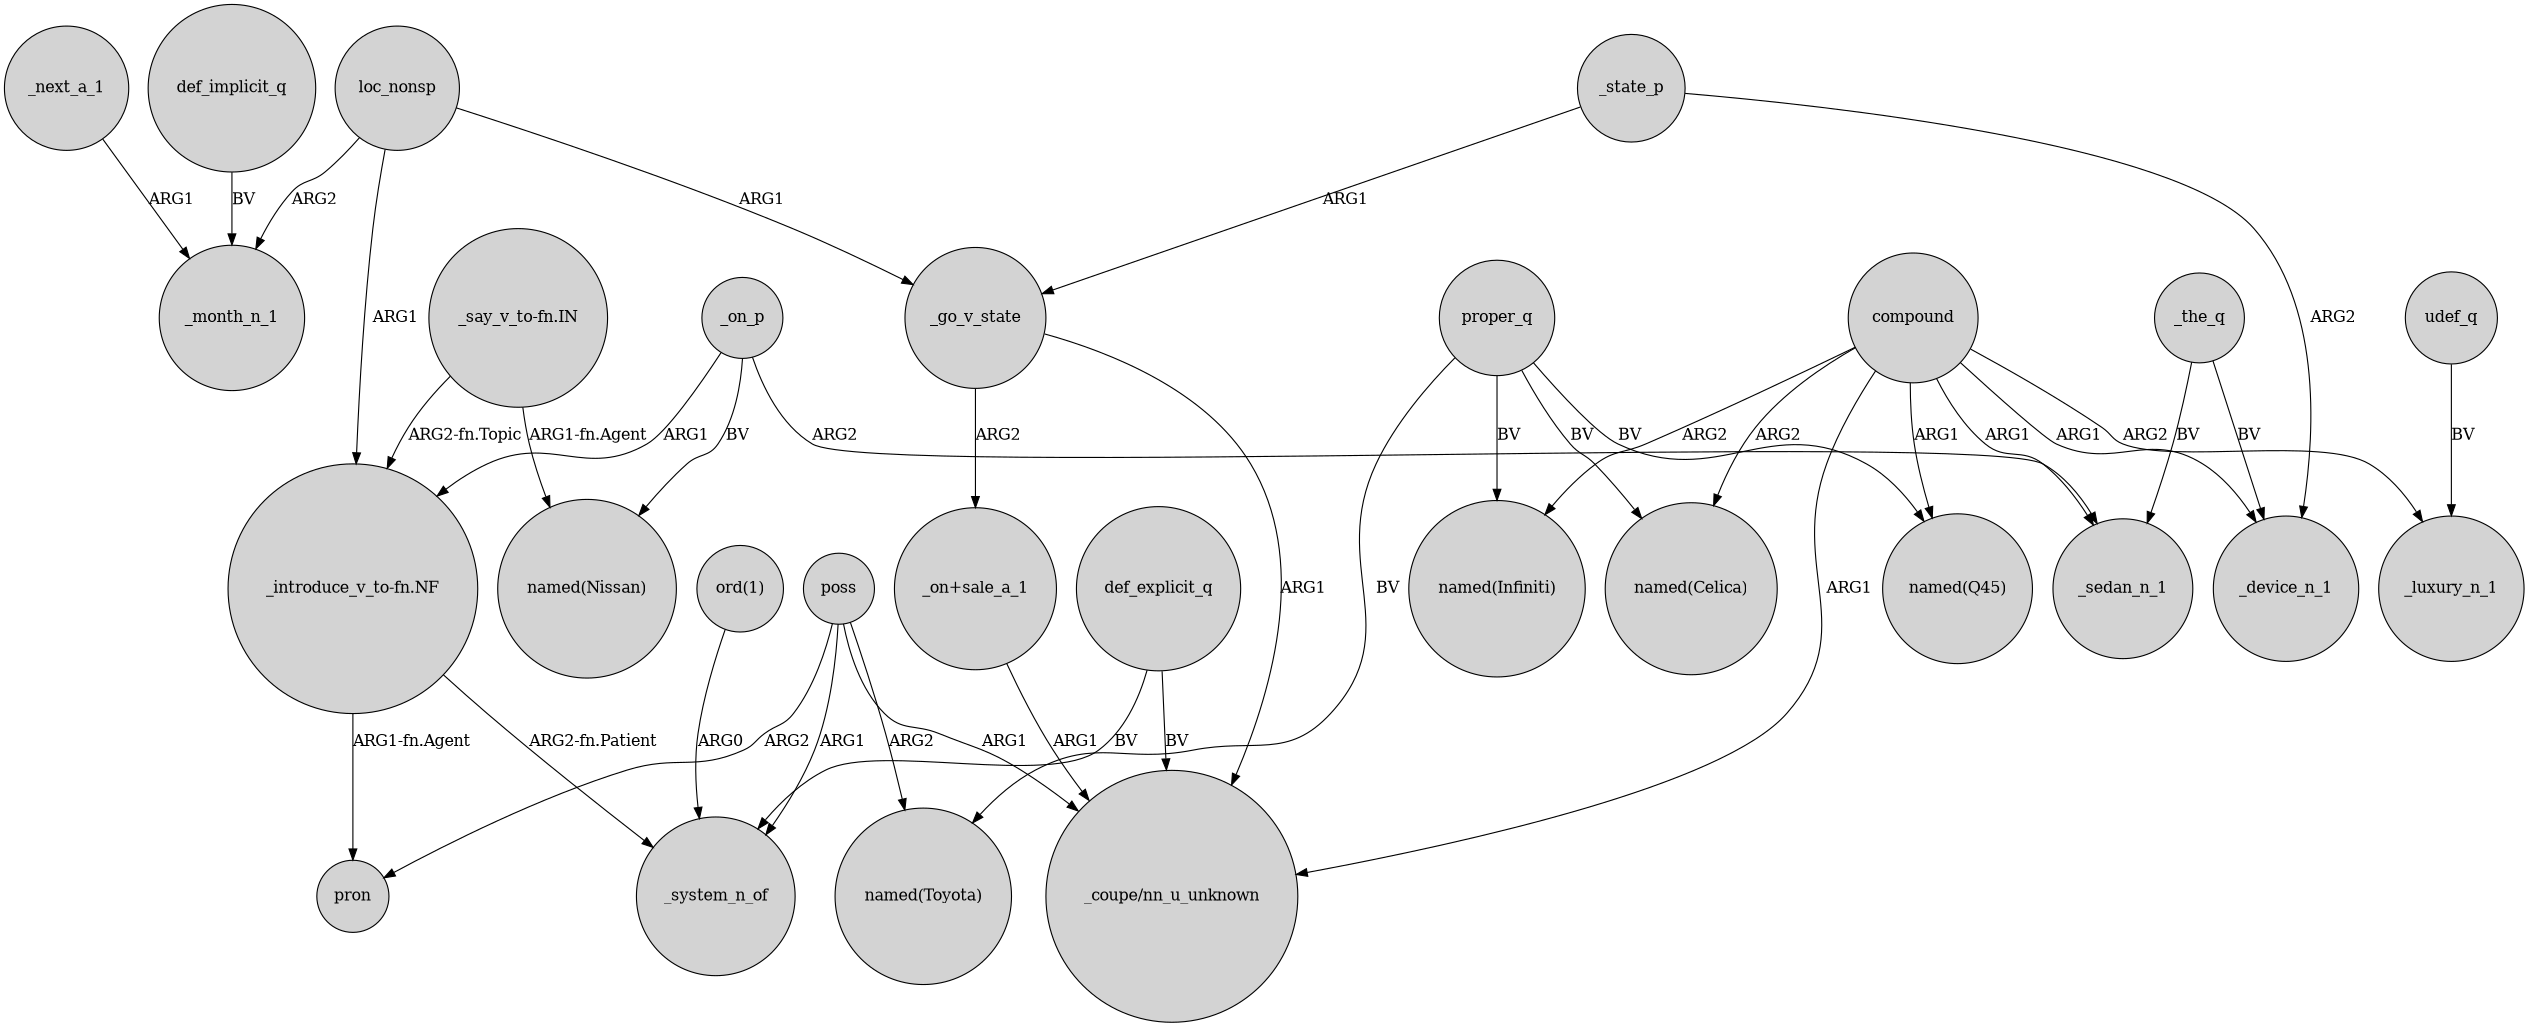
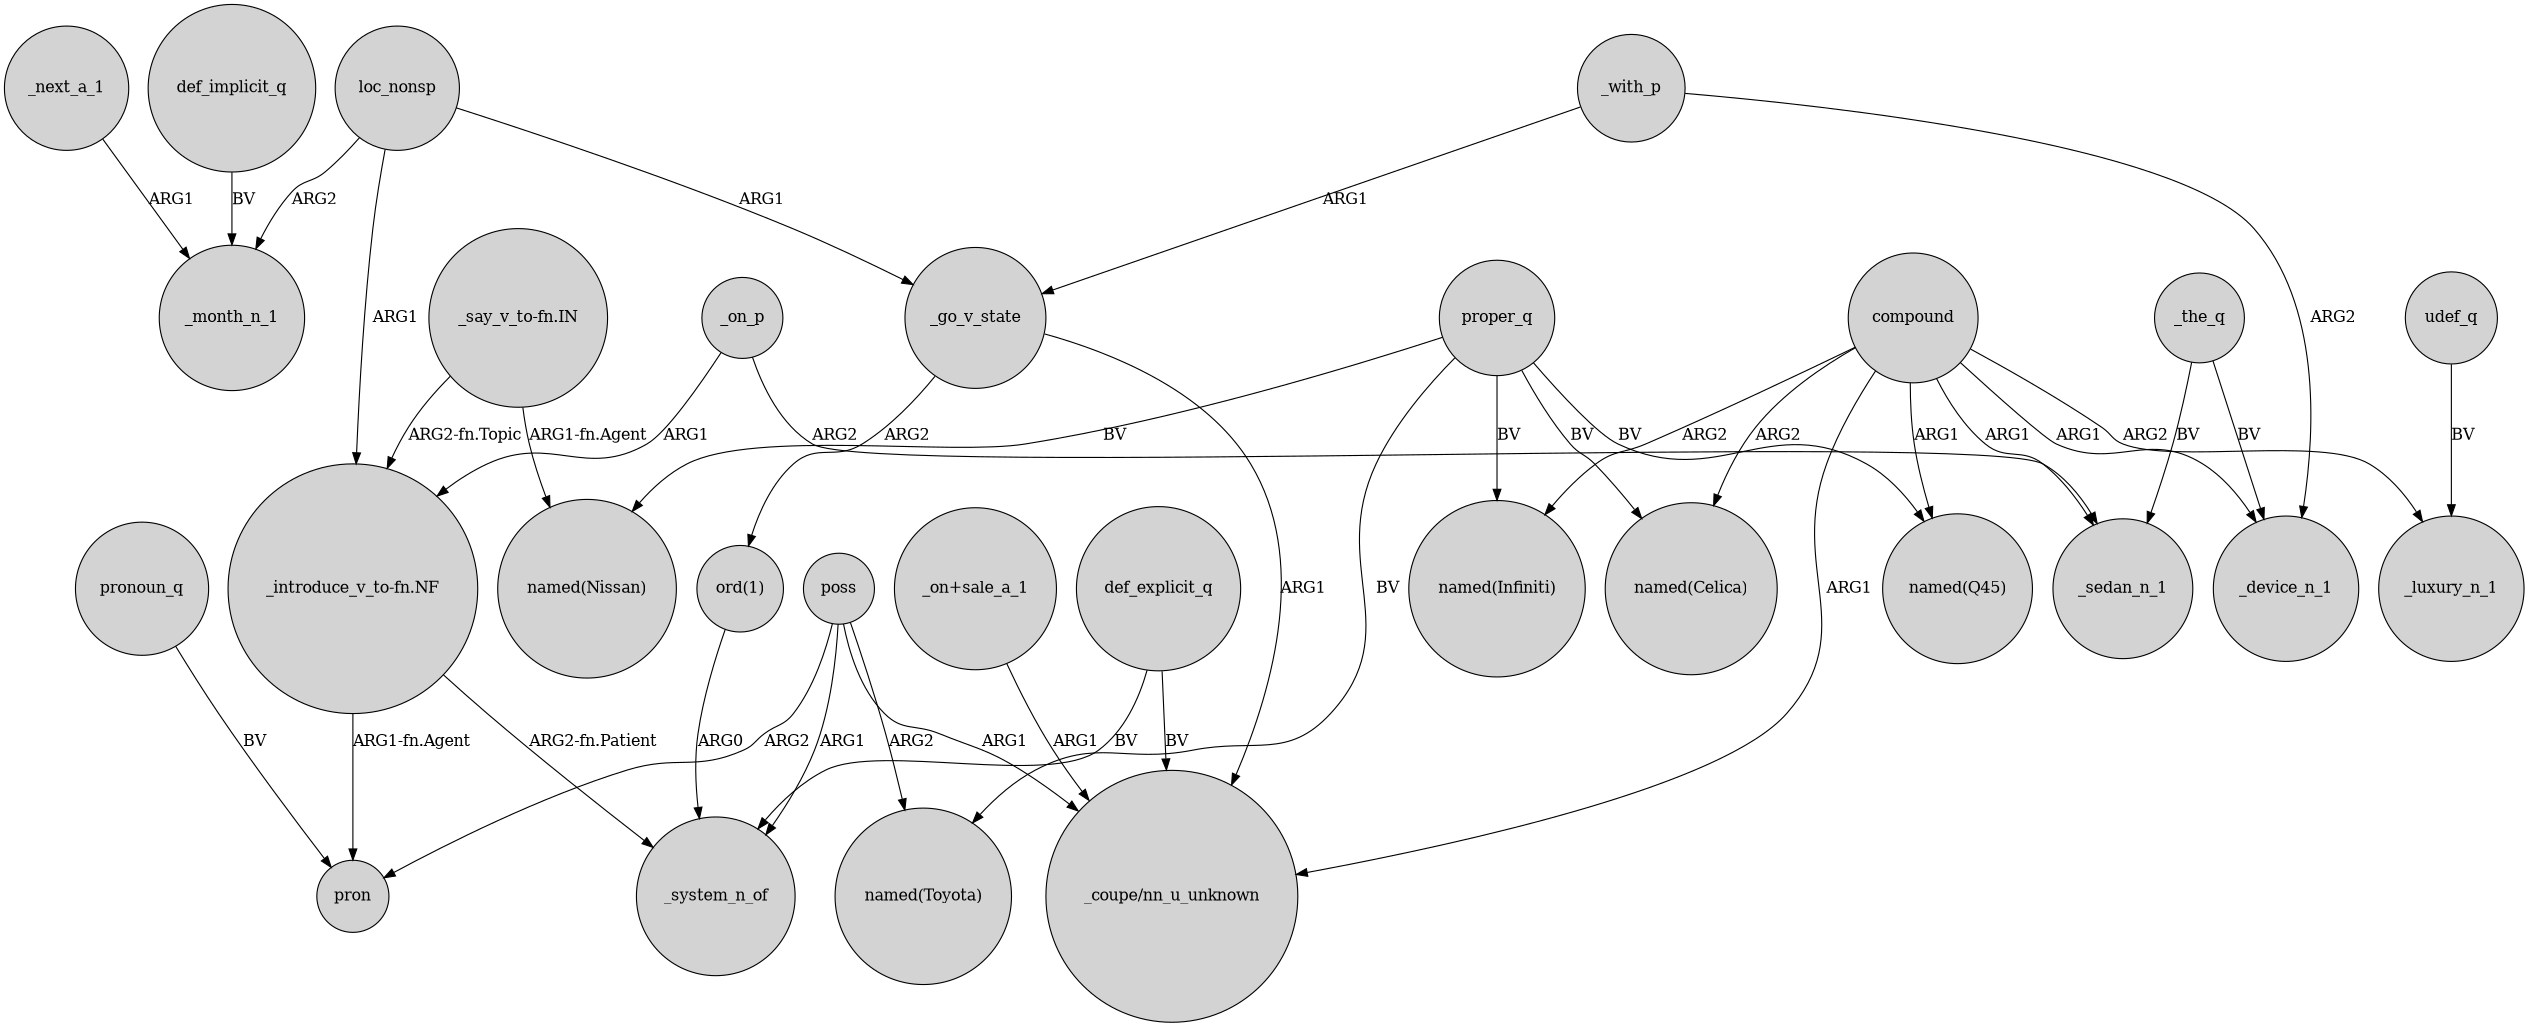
node "_state_p": label "_state_p" -> "_with_p"
edge "_go_v_state" -> "_on+sale_a_1": now "_go_v_state" -> "ord(1)"
edge "_on_p" -> "named(Nissan)": now "proper_q" -> "named(Nissan)"
node "pronoun_q": added
